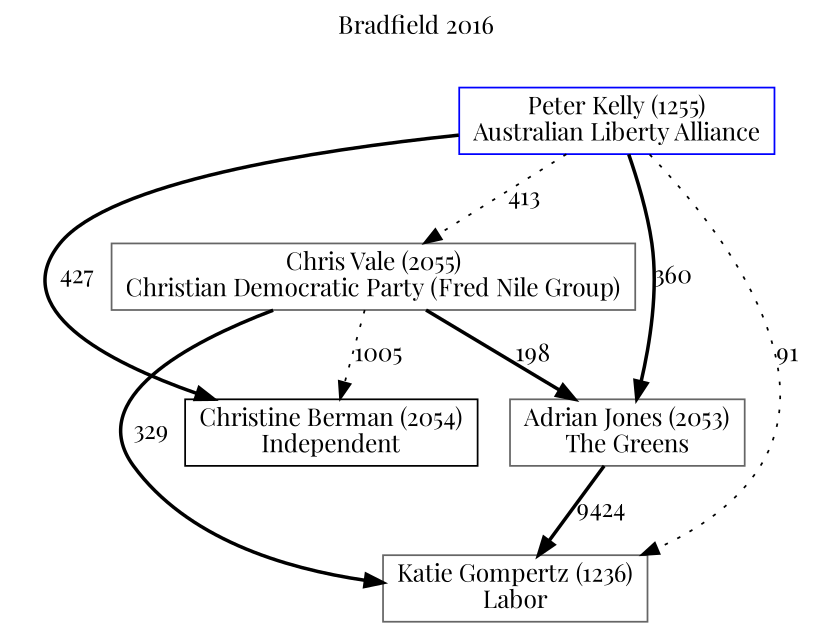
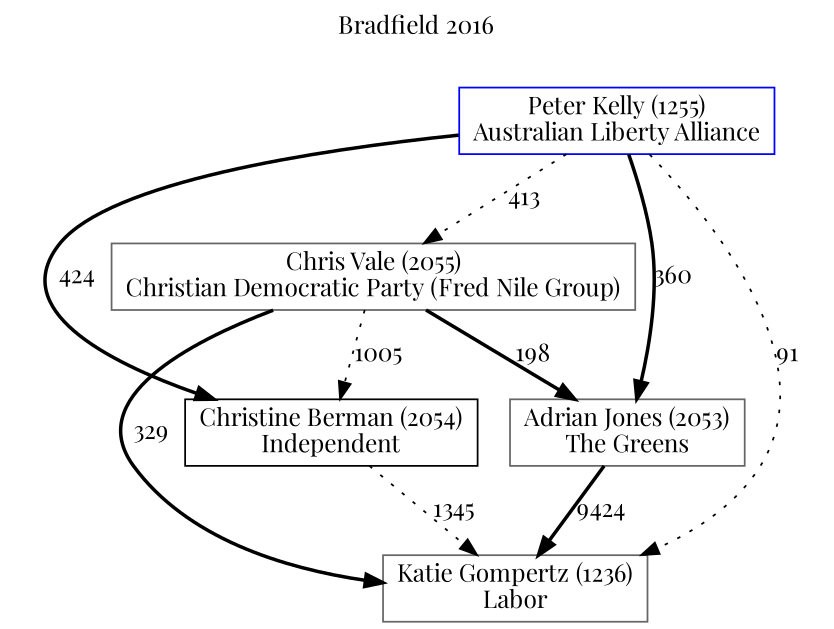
edge "Peter Kelly (1255) Australian Liberty Alliance" -> "Christine Berman (2054) Independent": label "427" -> "424"
edge "Christine Berman (2054) Independent" -> "Katie Gompertz (1236) Labor": added, label "1345"
